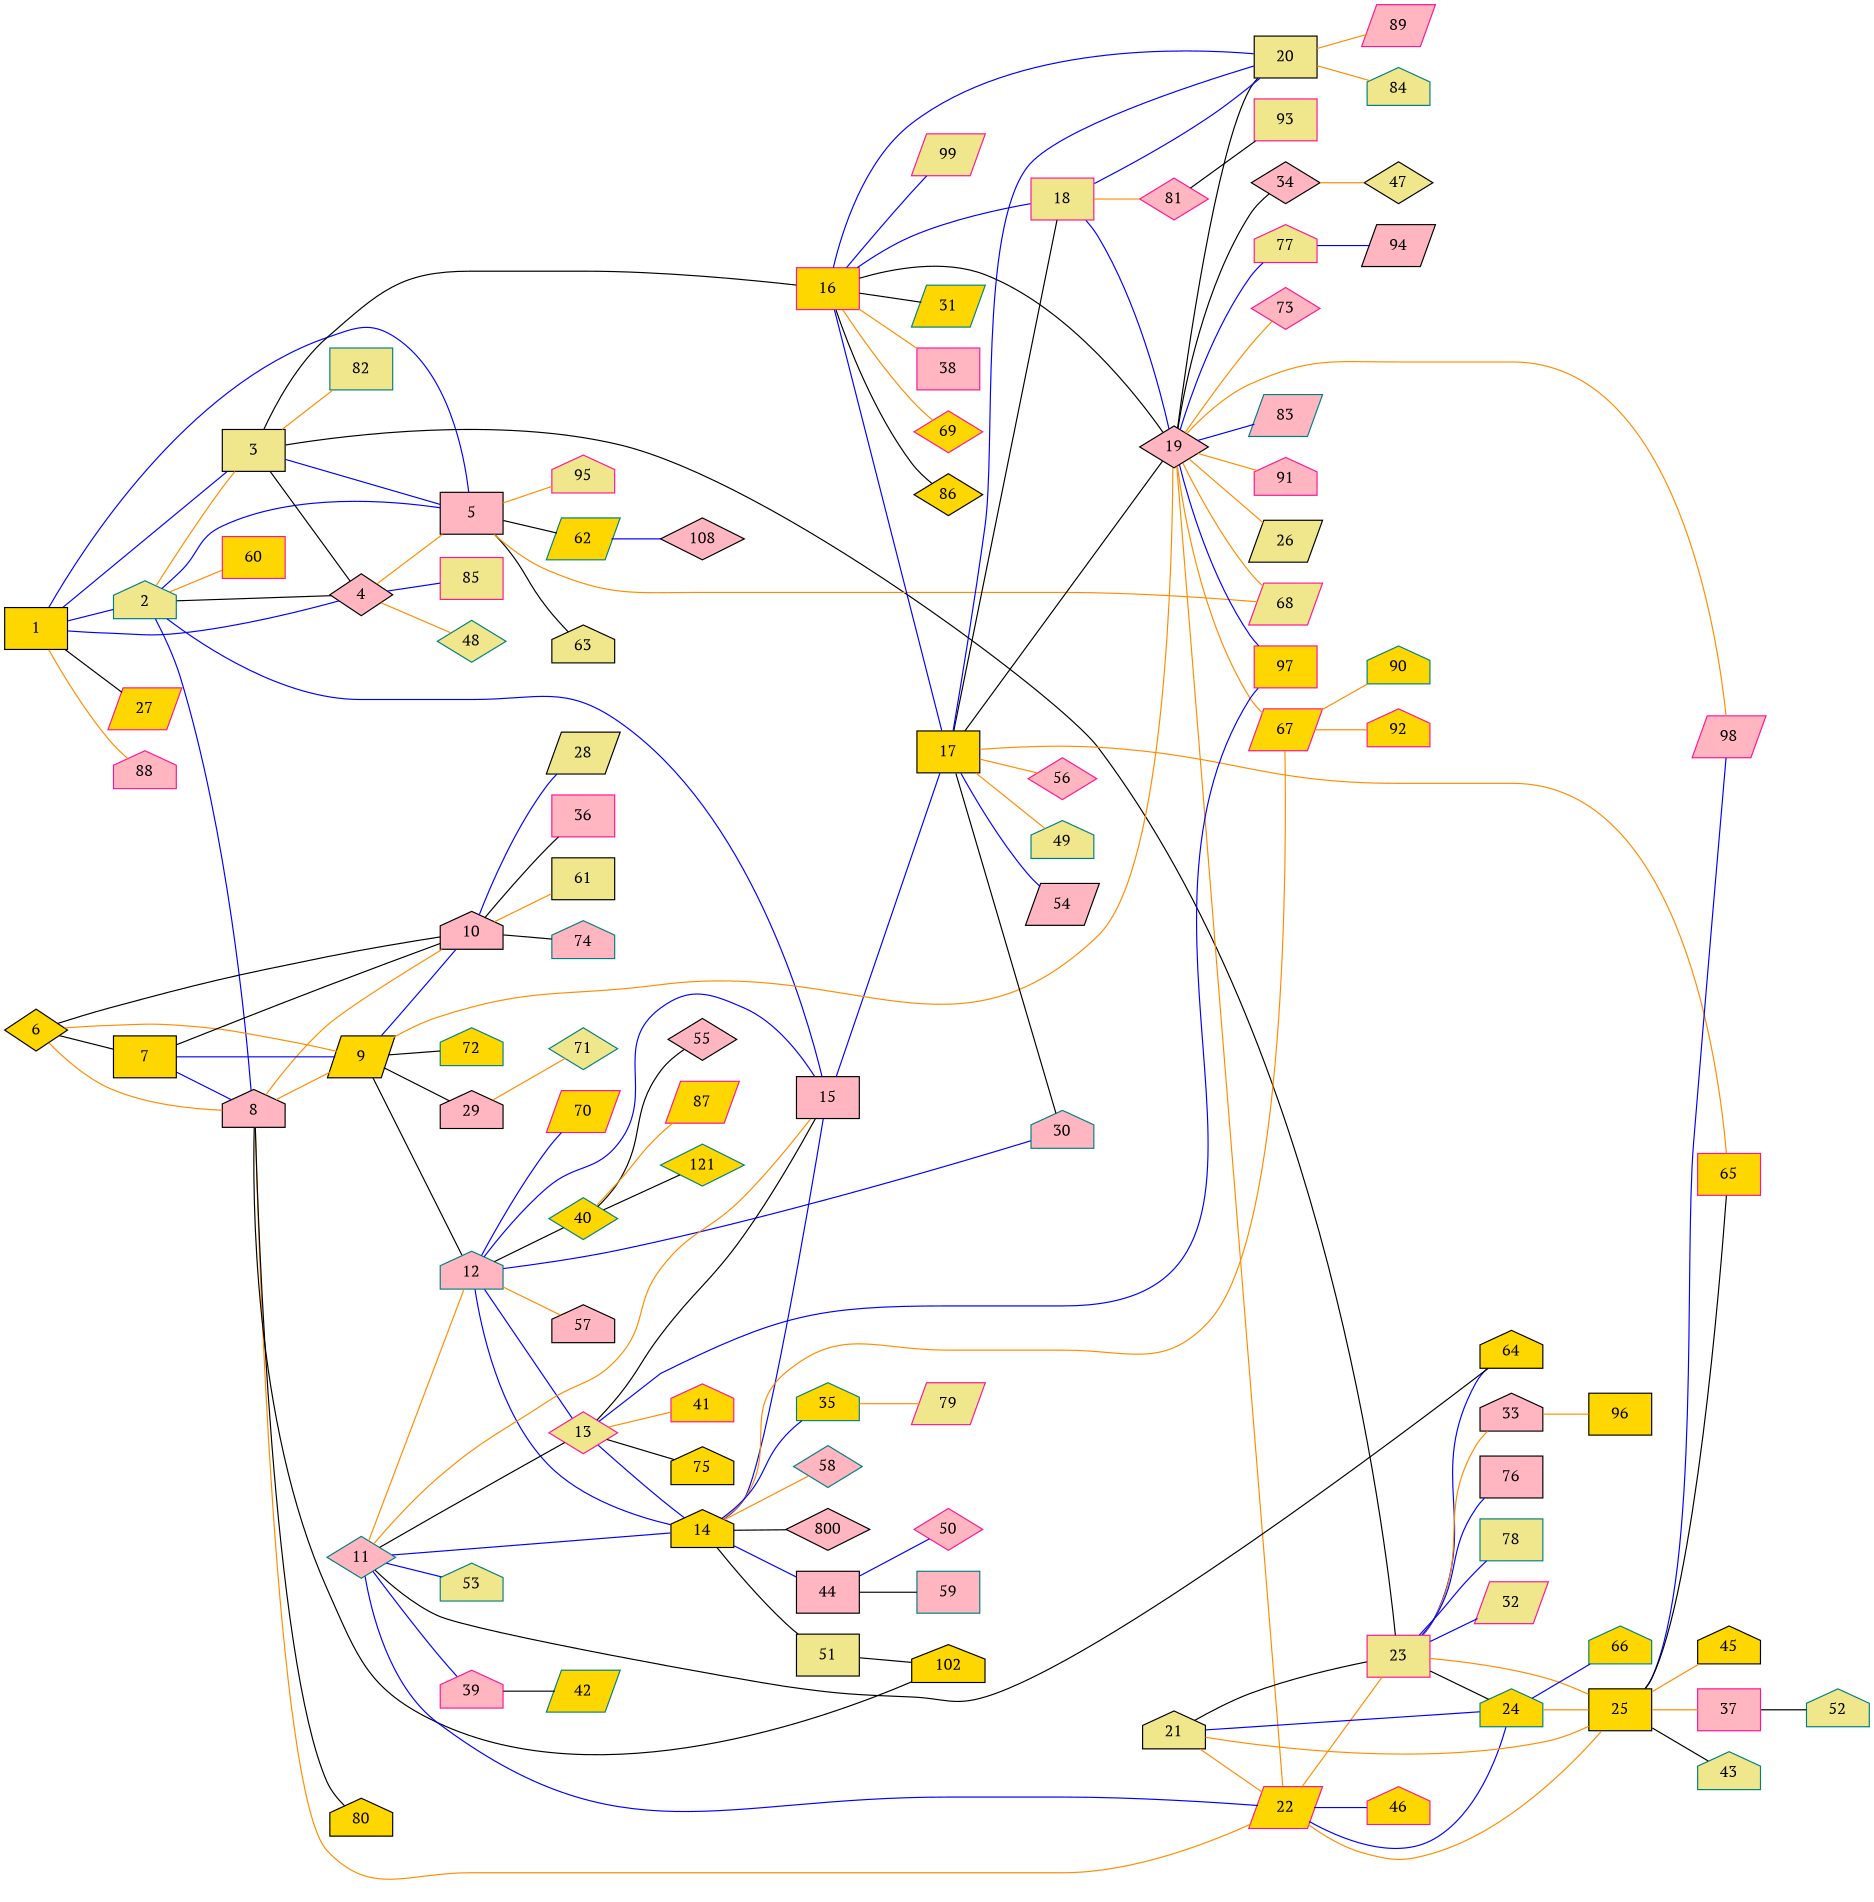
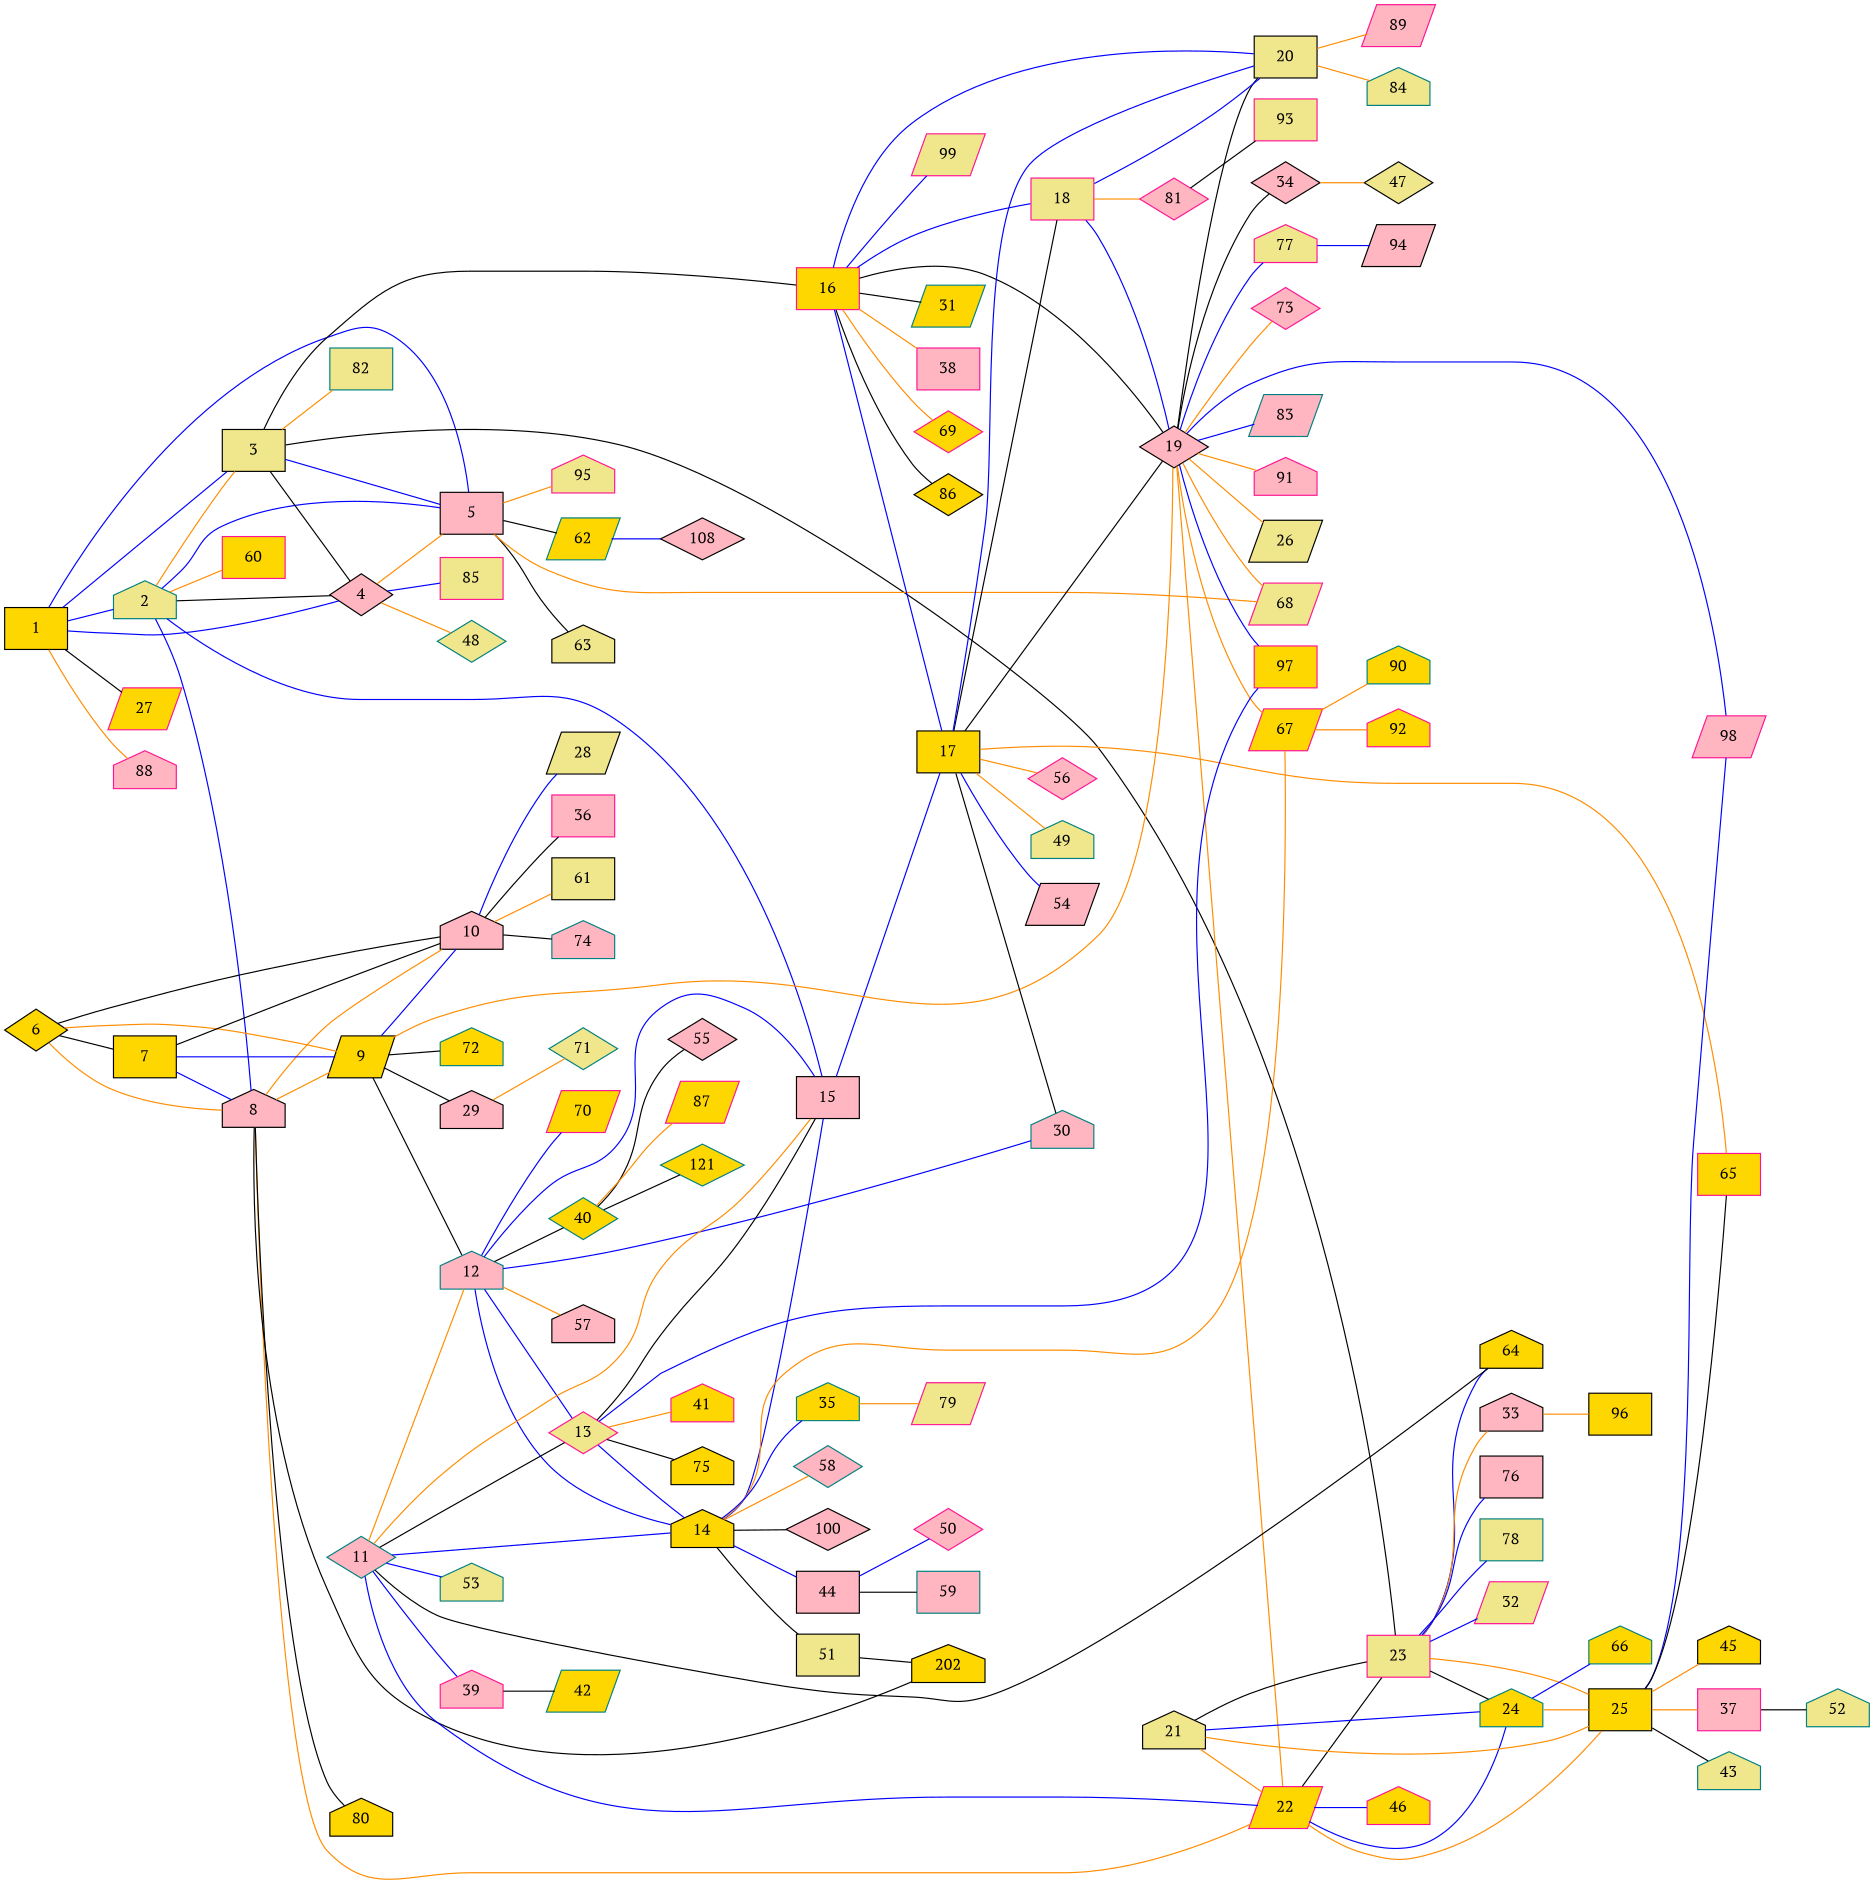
edge "19" -- "98": color darkorange -> blue
node "800": label "800" -> "100"
node "102": label "102" -> "202"
edge "23" -- "22": color darkorange -> black
